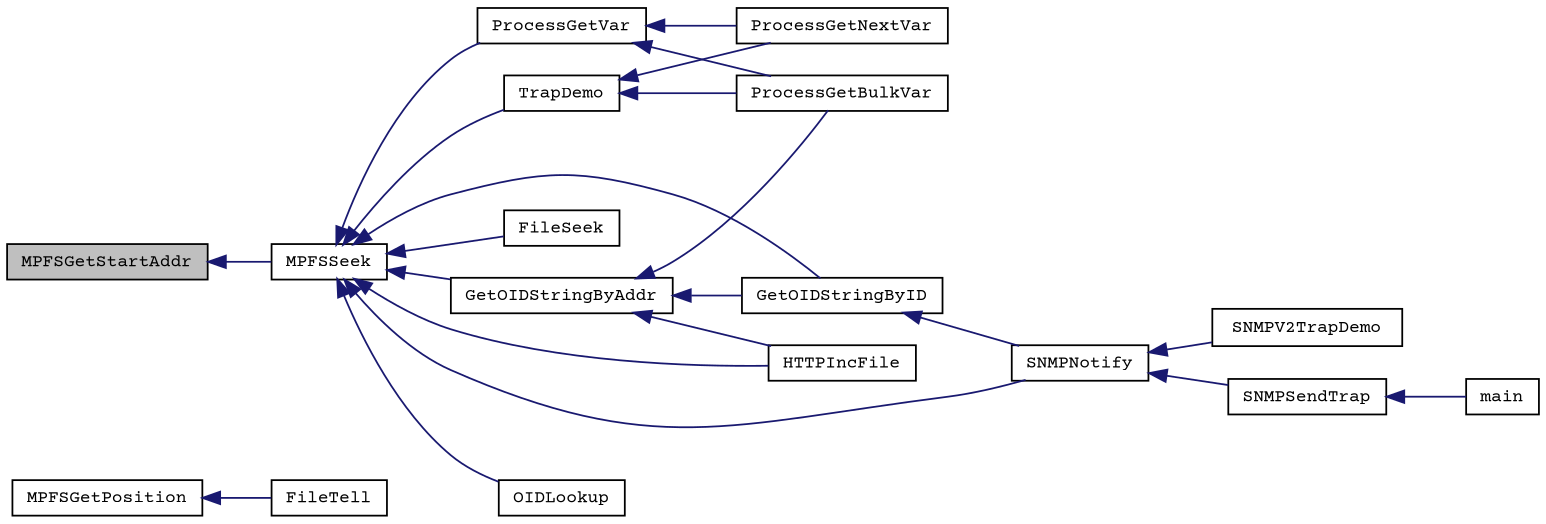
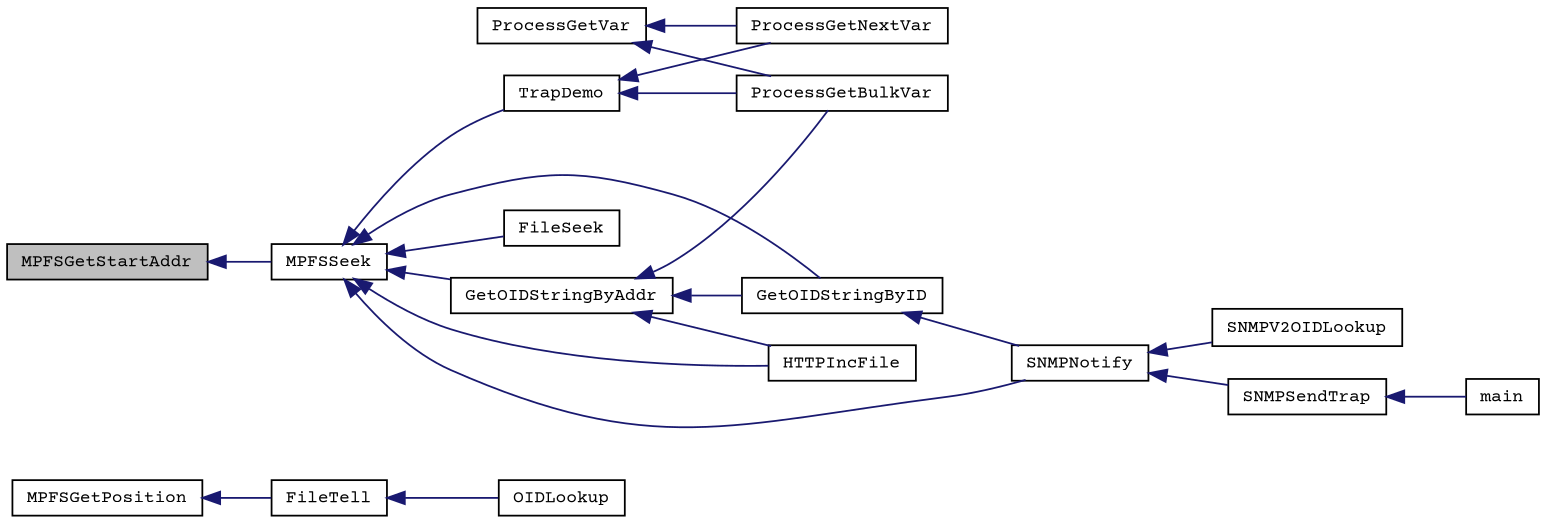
edge "ProcessGetVar" -> "MPFSSeek": removed
node "SNMPV2TrapDemo": label "SNMPV2TrapDemo" -> "SNMPV2OIDLookup"
edge "OIDLookup" -> "MPFSSeek": now "OIDLookup" -> "FileTell"
